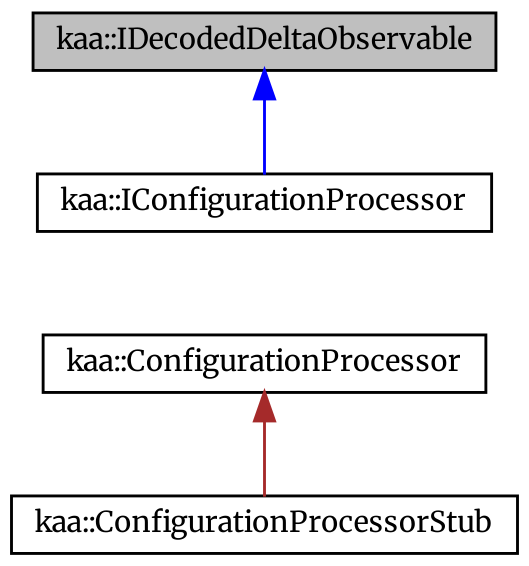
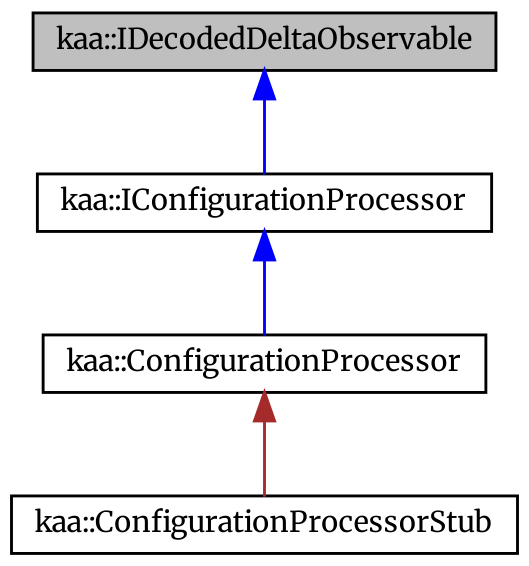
edge "kaa::ConfigurationProcessor" -> "kaa::IConfigurationProcessor": added
